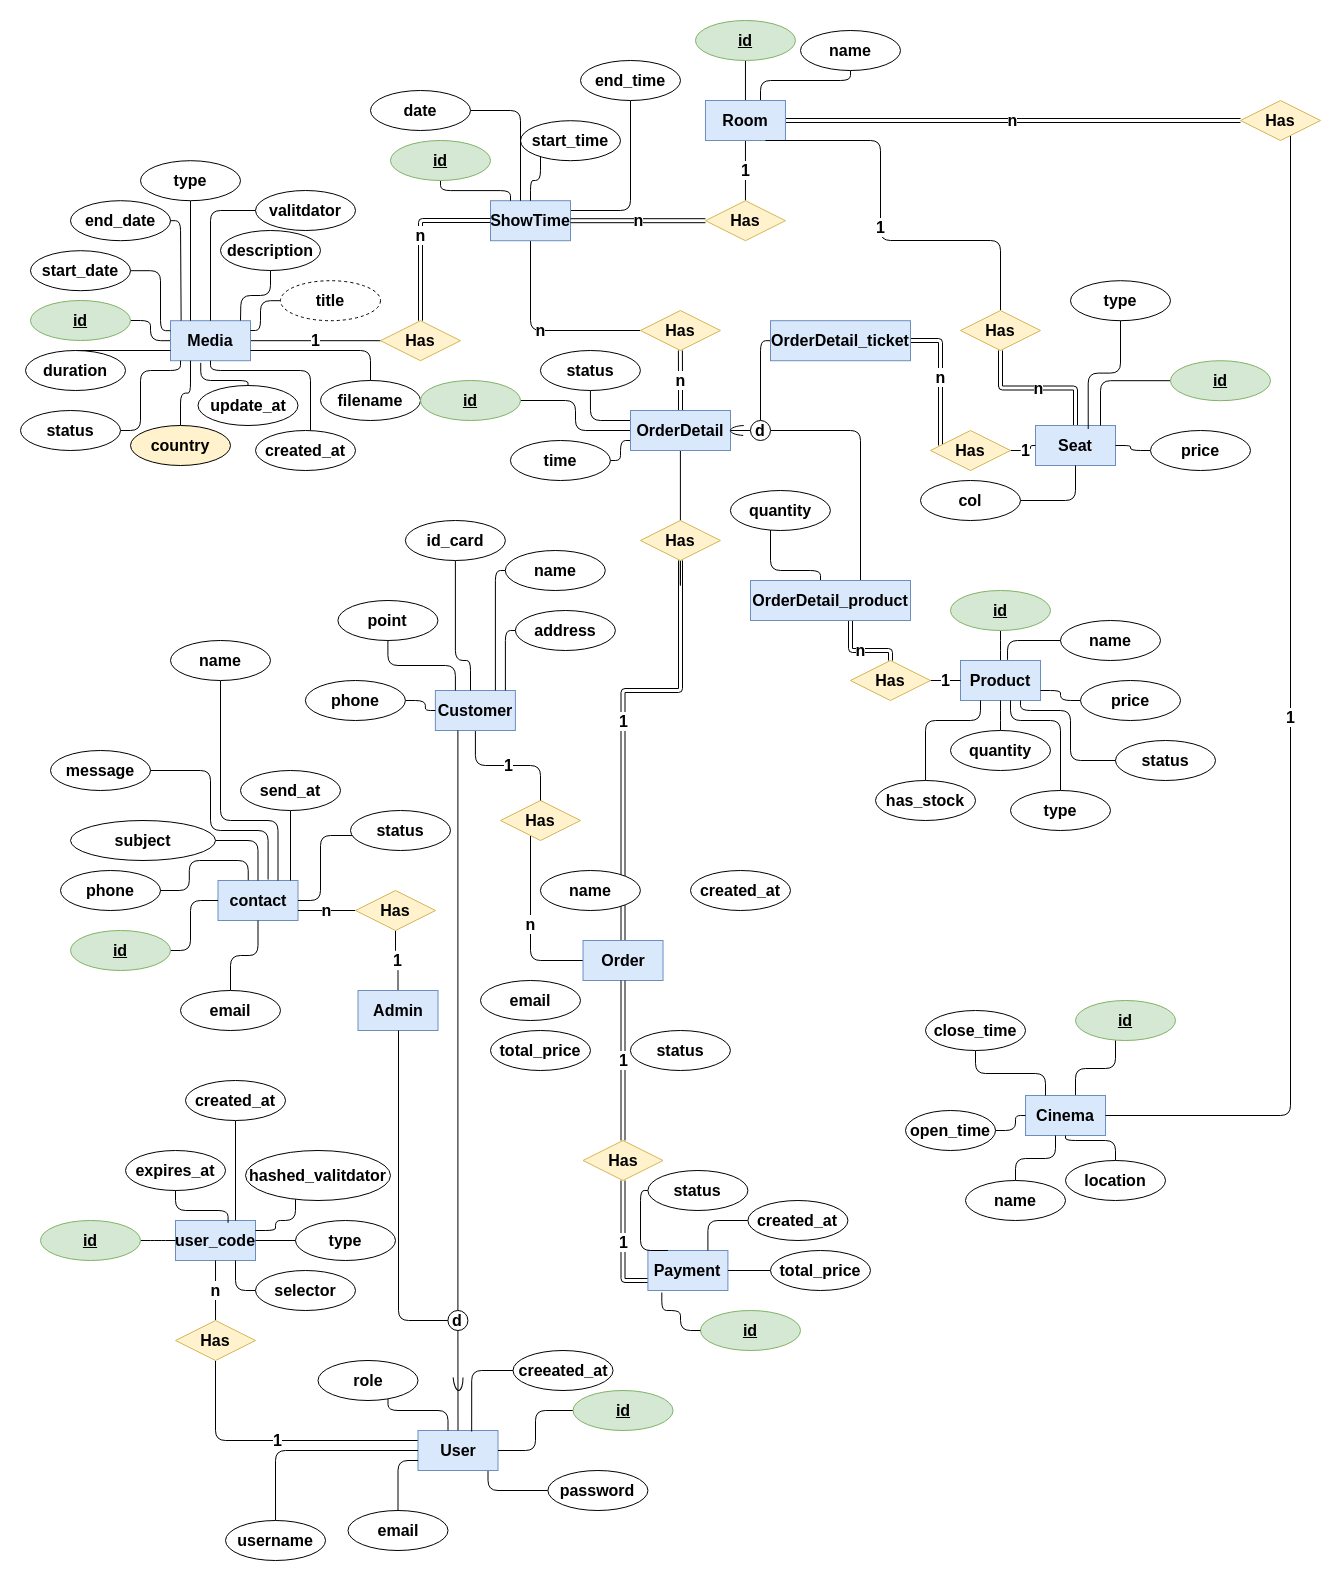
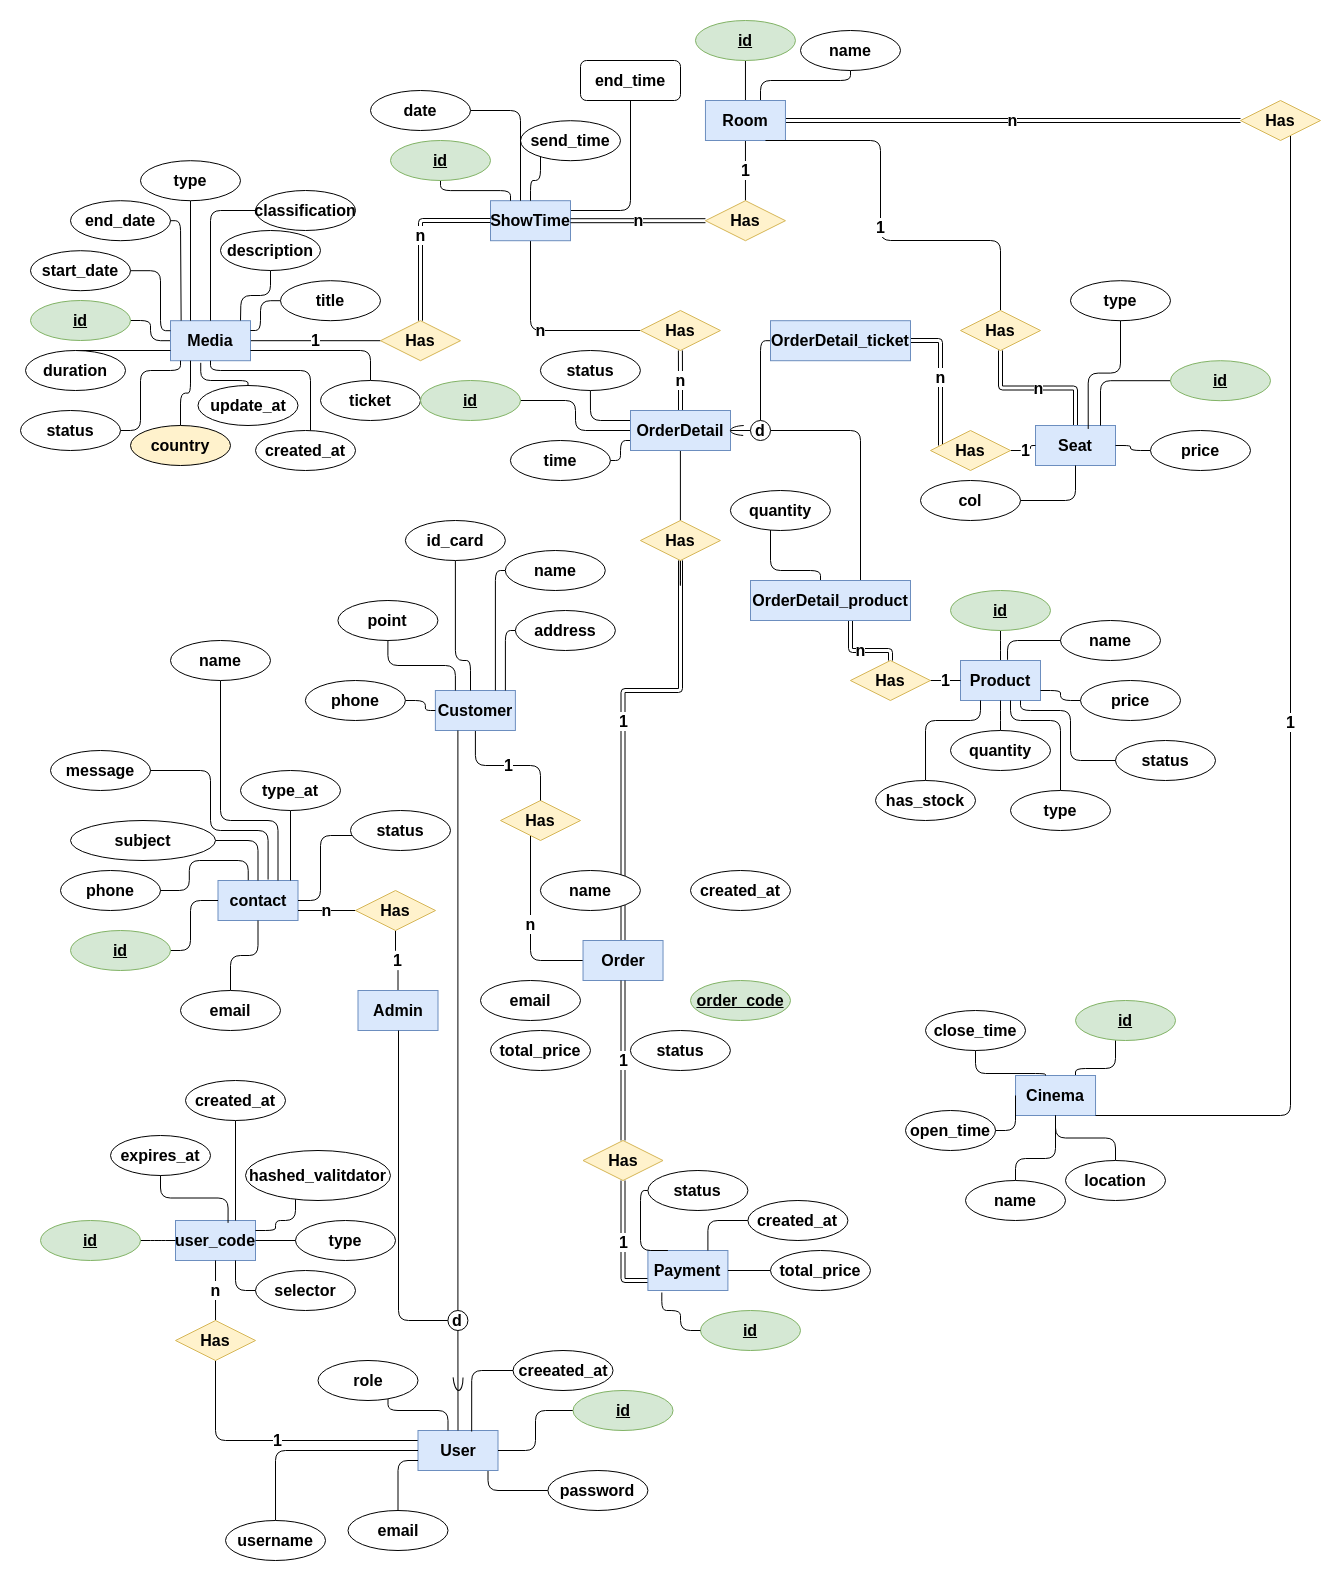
node "end_time": shape ellipse -> rounded rectangle
node "start_time": label "start_time" -> "send_time"
node "valitdator": label "valitdator" -> "classification"
node "title": style dashed -> solid
node "filename": label "filename" -> "ticket"
node "send_at": label "send_at" -> "type_at"
node "order_code": added
node "Cinema": moved (1066, 1116) -> (1056, 1096)
node "expires_at": moved (176, 1171) -> (161, 1156)
